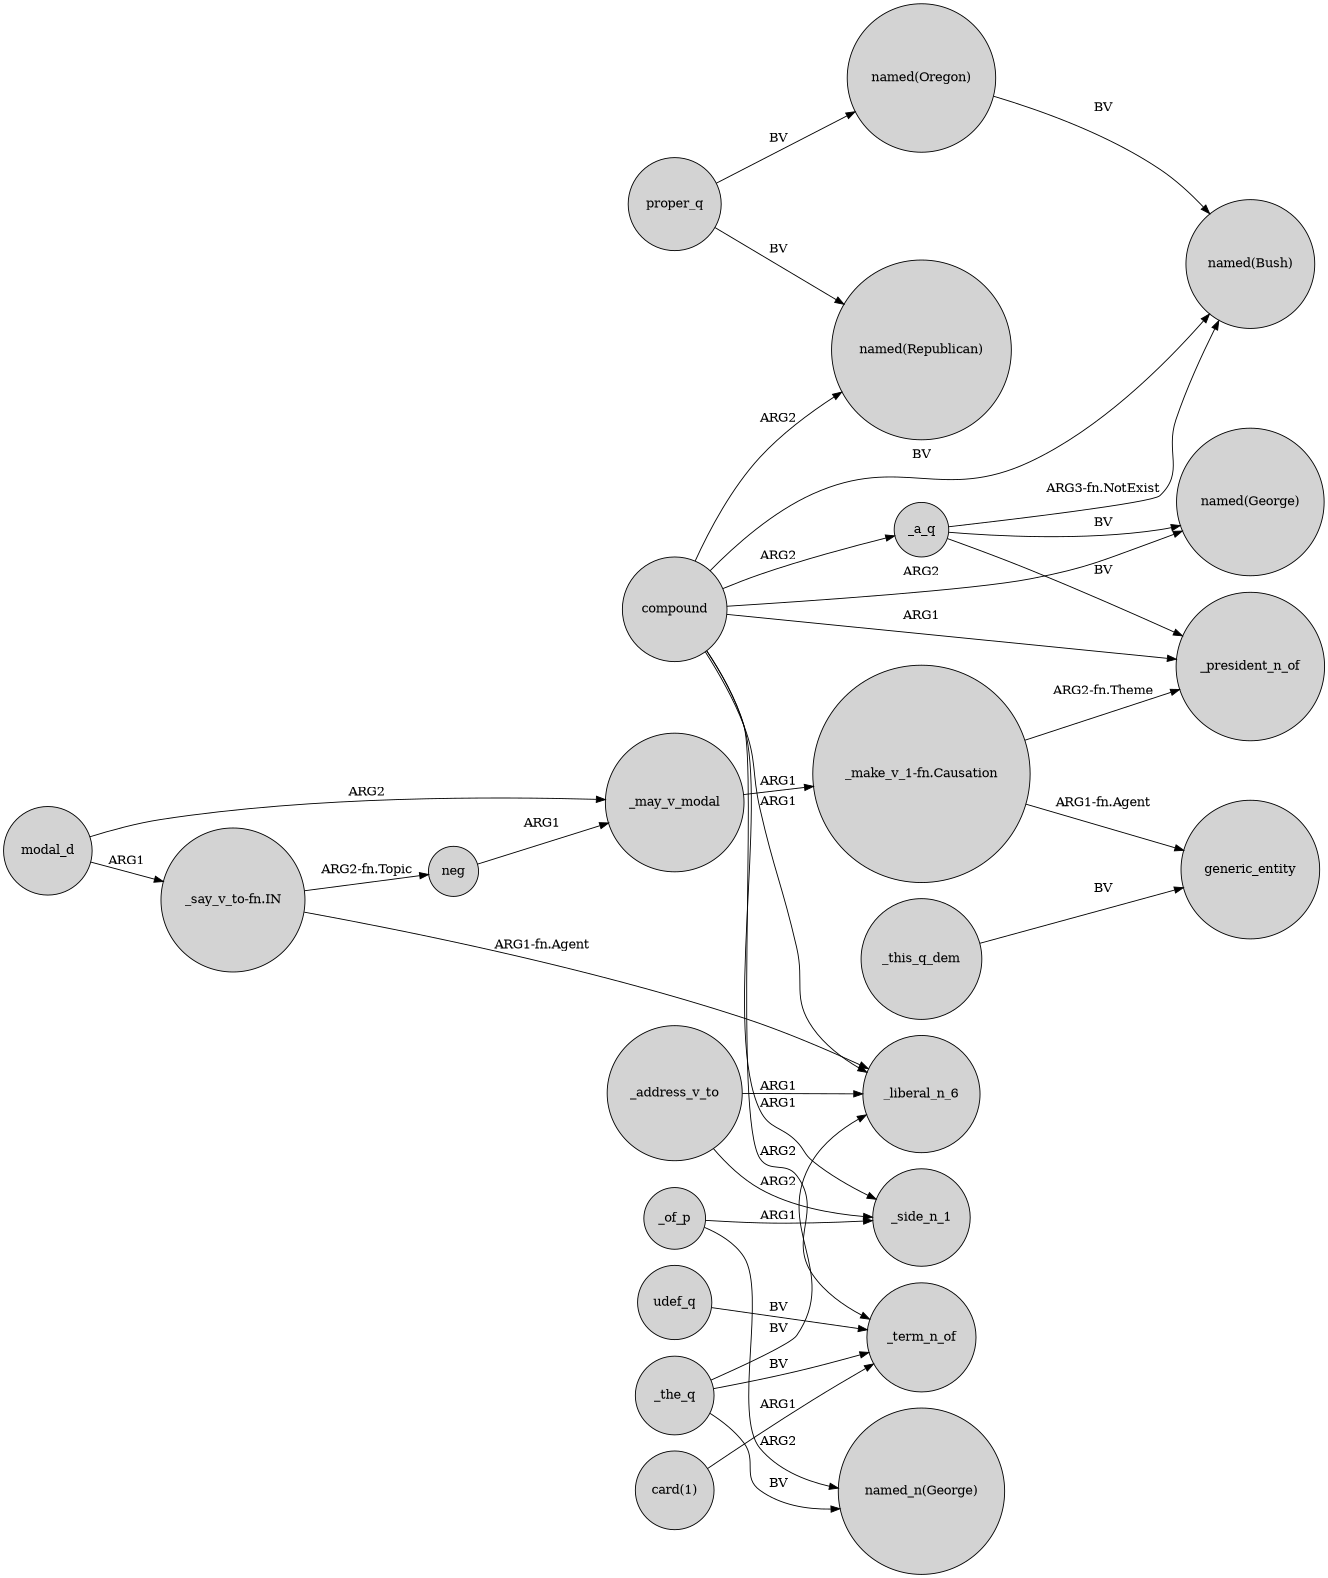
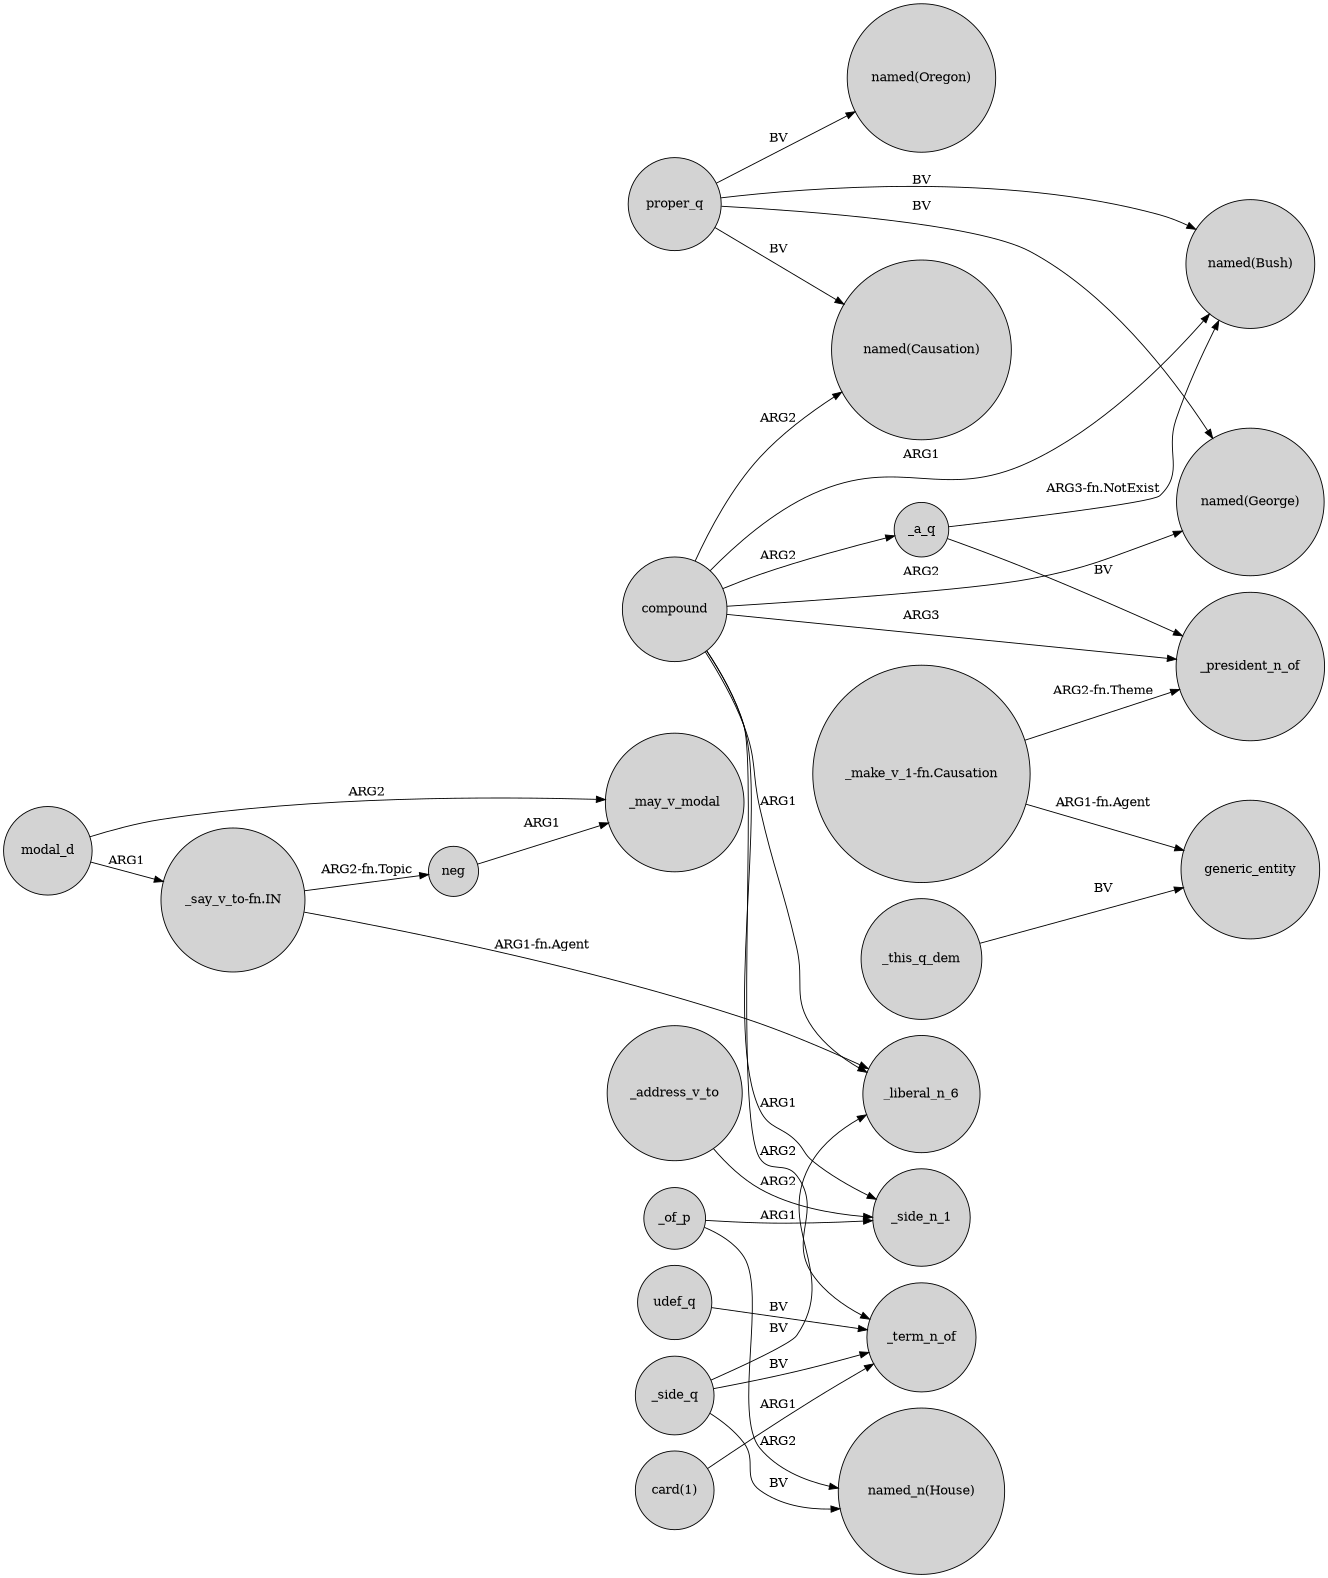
edge "named(Oregon)" -> "named(Bush)": now "proper_q" -> "named(Bush)"
node "named(Republican)": label "named(Republican)" -> "named(Causation)"
edge "compound" -> "named(Bush)": label "BV" -> "ARG1"
edge "_a_q" -> "named(George)": now "proper_q" -> "named(George)"
edge "compound" -> "_president_n_of": label "ARG1" -> "ARG3"
edge "_may_v_modal" -> "_make_v_1-fn.Causation": removed, label "ARG1"
edge "_address_v_to" -> "_liberal_n_6": removed, label "ARG1"
node "_the_q": label "_the_q" -> "_side_q"
node "named_n(George)": label "named_n(George)" -> "named_n(House)"
